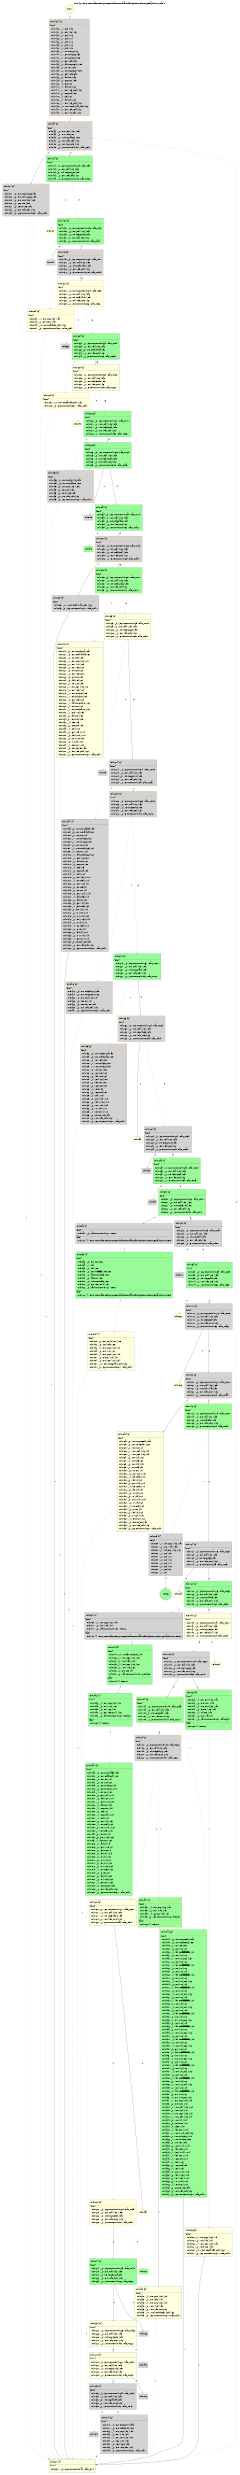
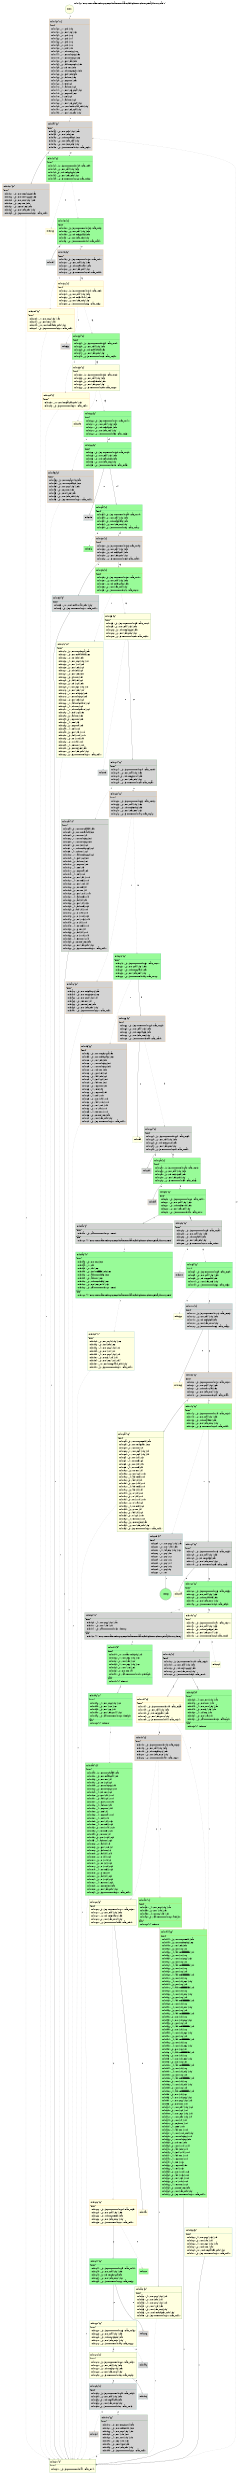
node "0x4017d4 [28]": fillcolor palegreen -> lightyellow
